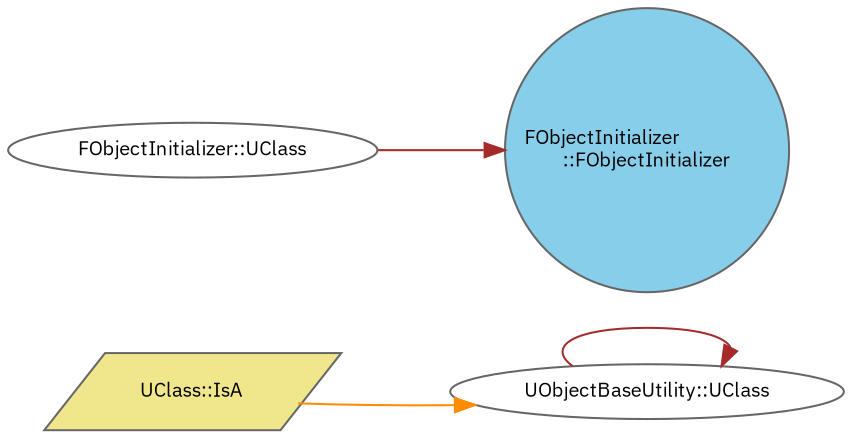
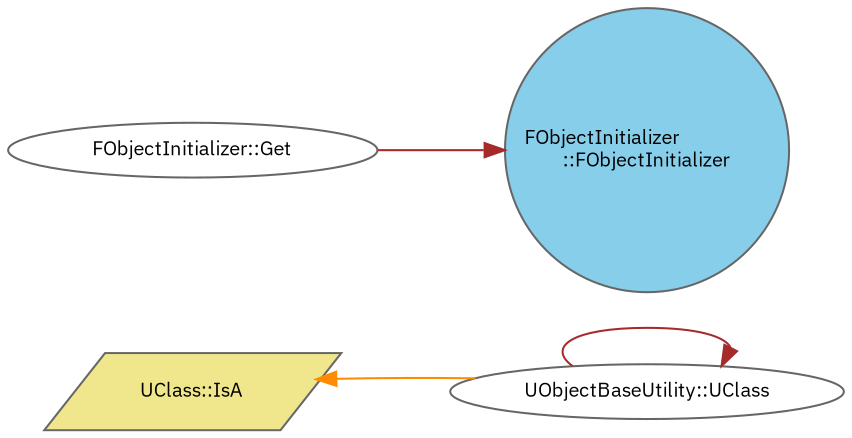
node "FObjectInitializer::UClass": label "FObjectInitializer::UClass" -> "FObjectInitializer::Get"
edge "UClass::IsA" -> "UObjectBaseUtility::UClass": reversed
